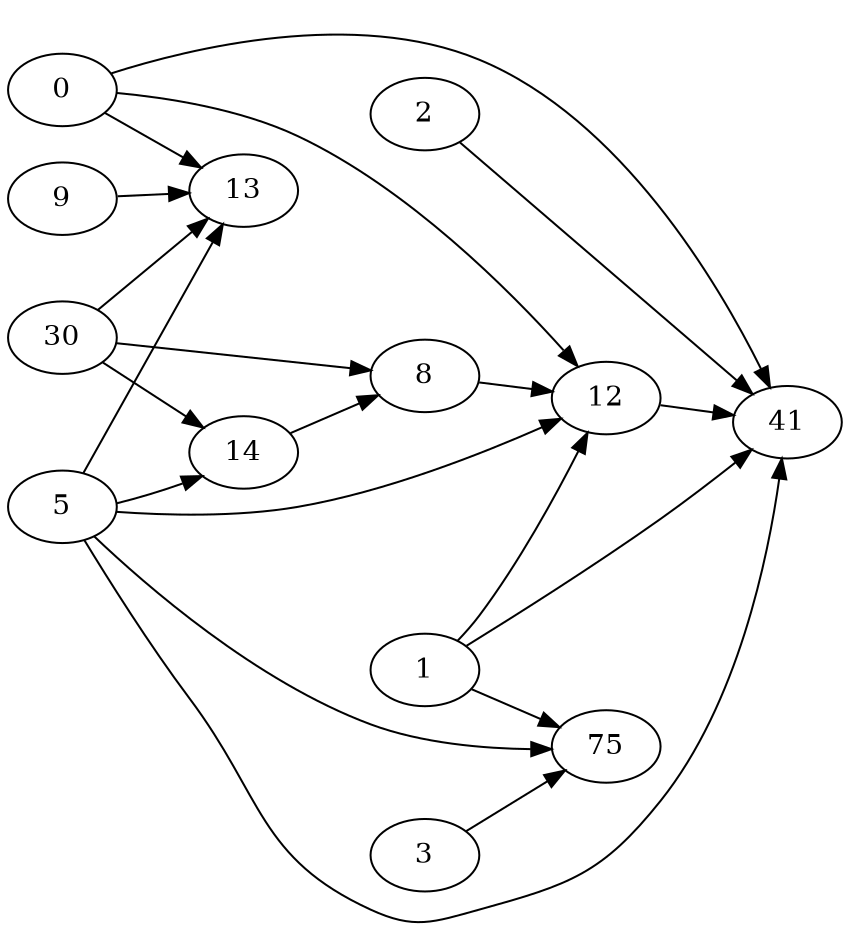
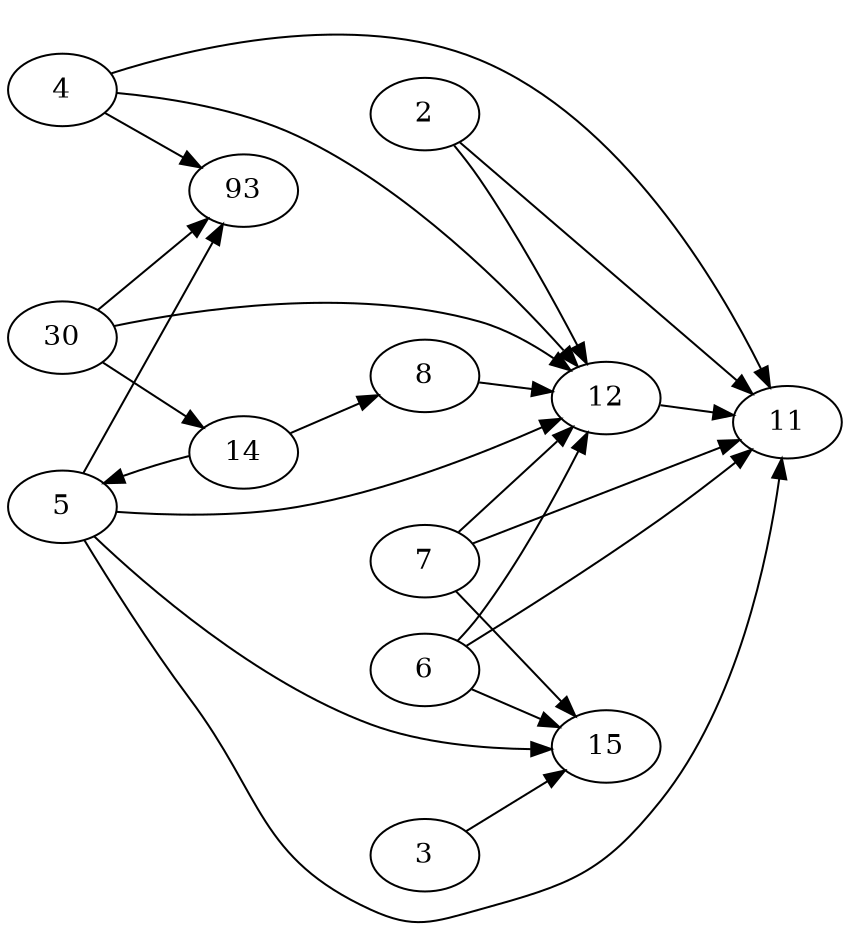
node "0": label "0" -> "4"
node "13": label "13" -> "93"
node "9": removed
edge "2" -> "12": added
edge "30" -> "8": now "30" -> "12"
node "41": label "41" -> "11"
edge "5" -> "14": reversed
node "7": added
node "1": label "1" -> "6"
node "75": label "75" -> "15"
